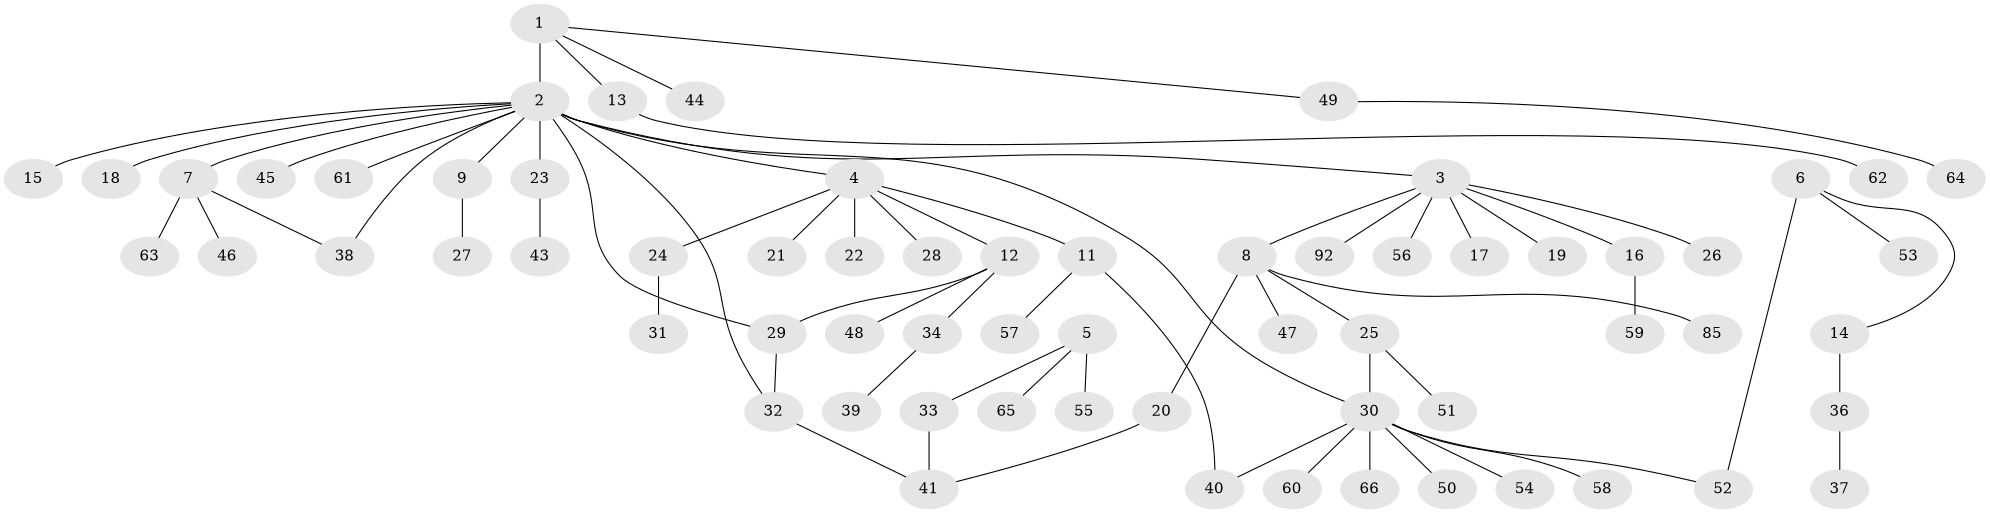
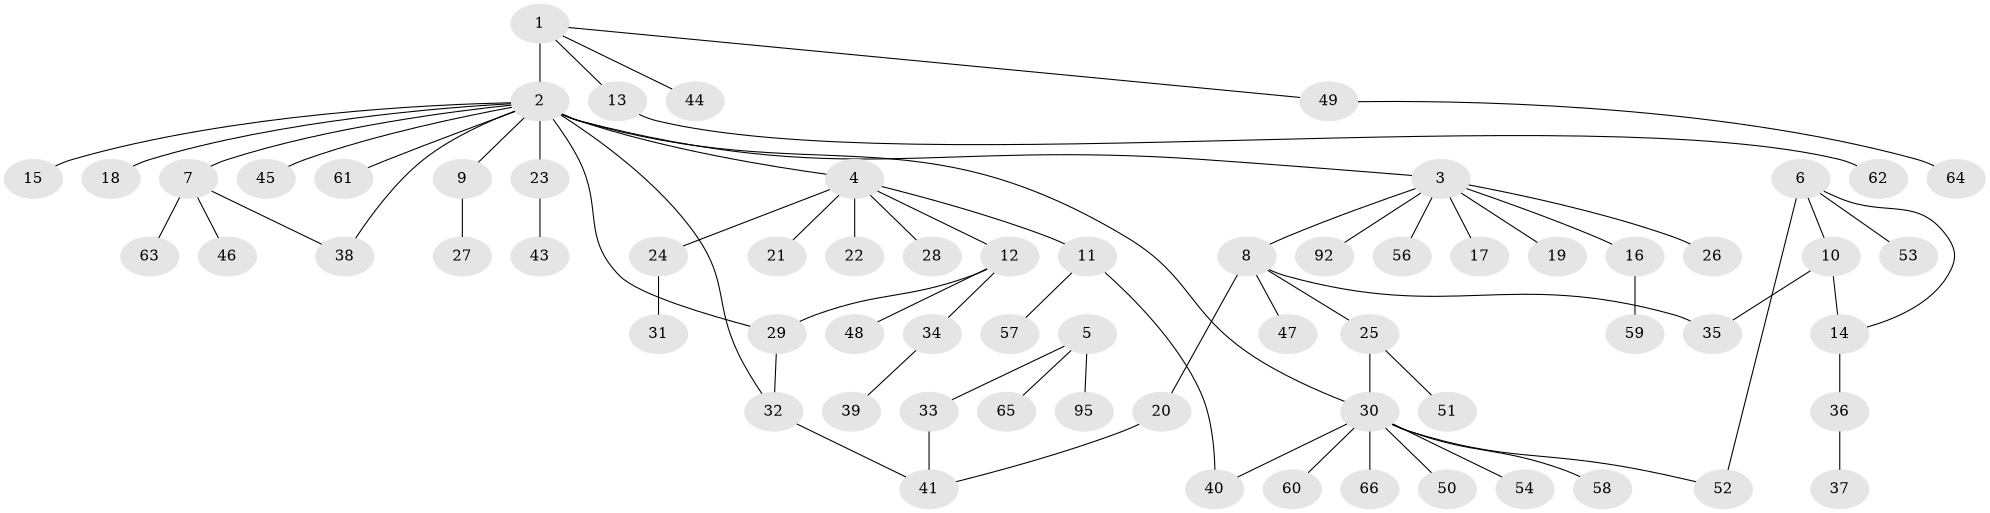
node "10": added
node "85": label "85" -> "35"
node "55": label "55" -> "95"
